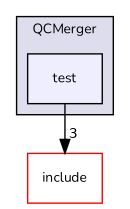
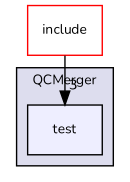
edge "test" -> "include": reversed
